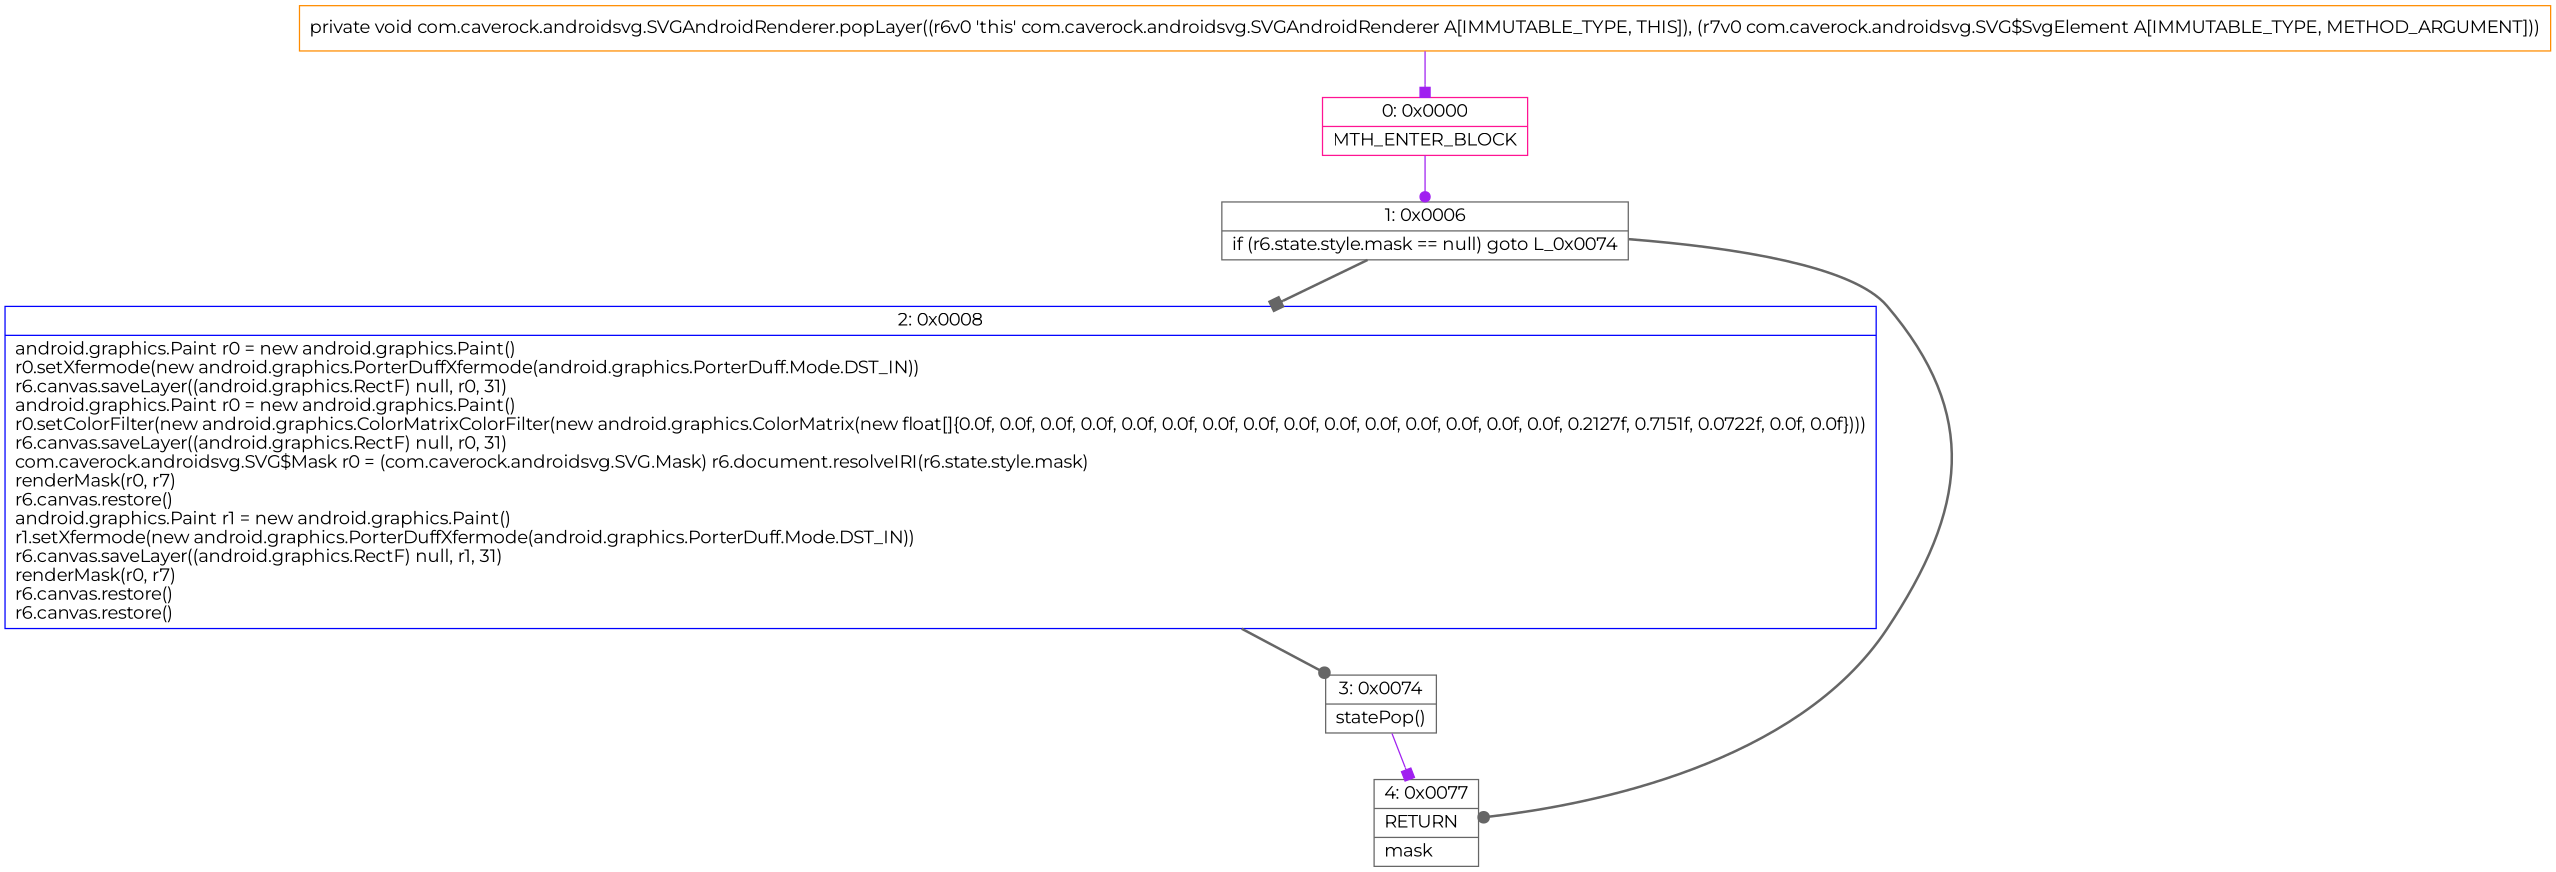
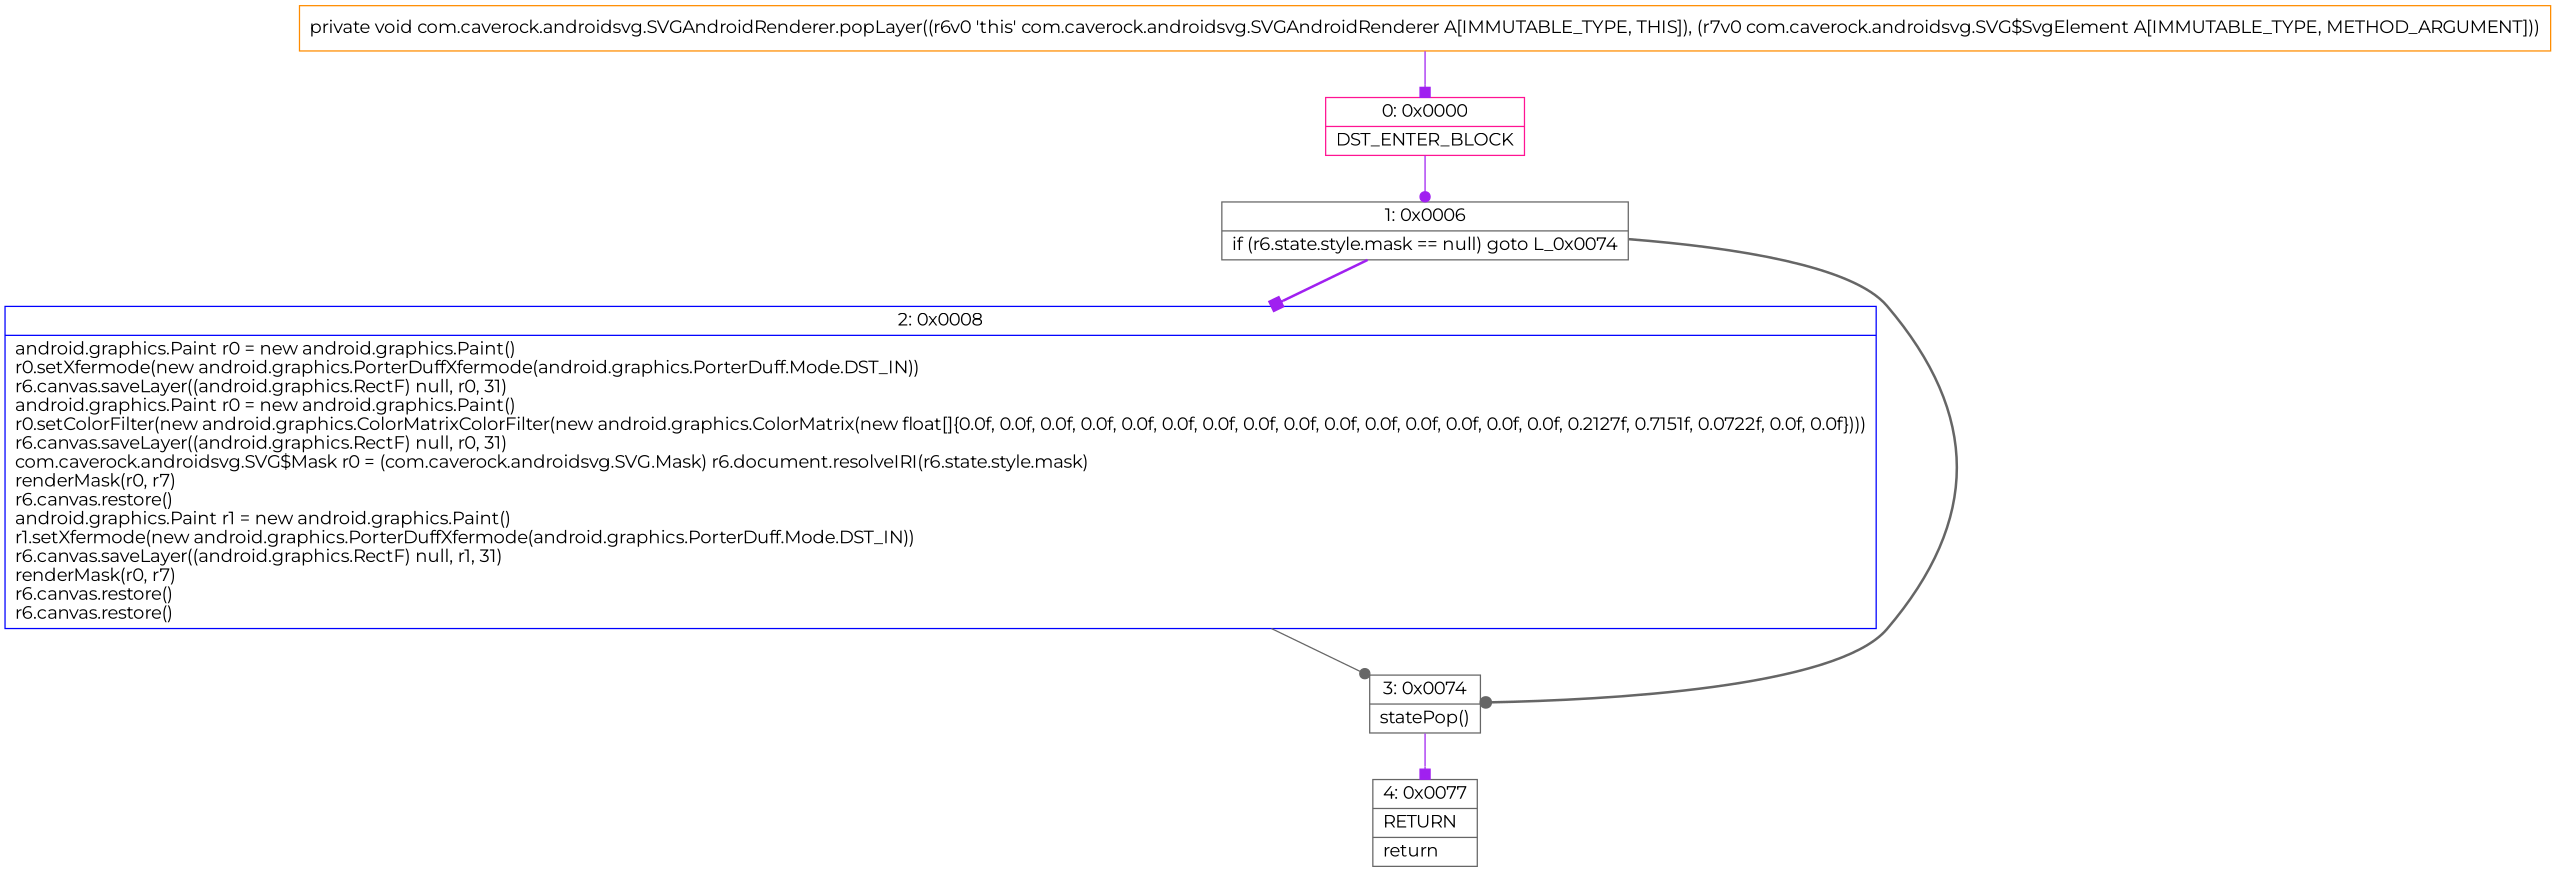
node "0: 0x0000": text "MTH_ENTER_BLOCK" -> "DST_ENTER_BLOCK"
edge "1: 0x0006" -> "2: 0x0008": color gray40 -> purple
edge "1: 0x0006" -> "4: 0x0077": now "1: 0x0006" -> "3: 0x0074"
edge "2: 0x0008" -> "3: 0x0074": style bold -> solid
node "4: 0x0077": text "mask" -> "return"
